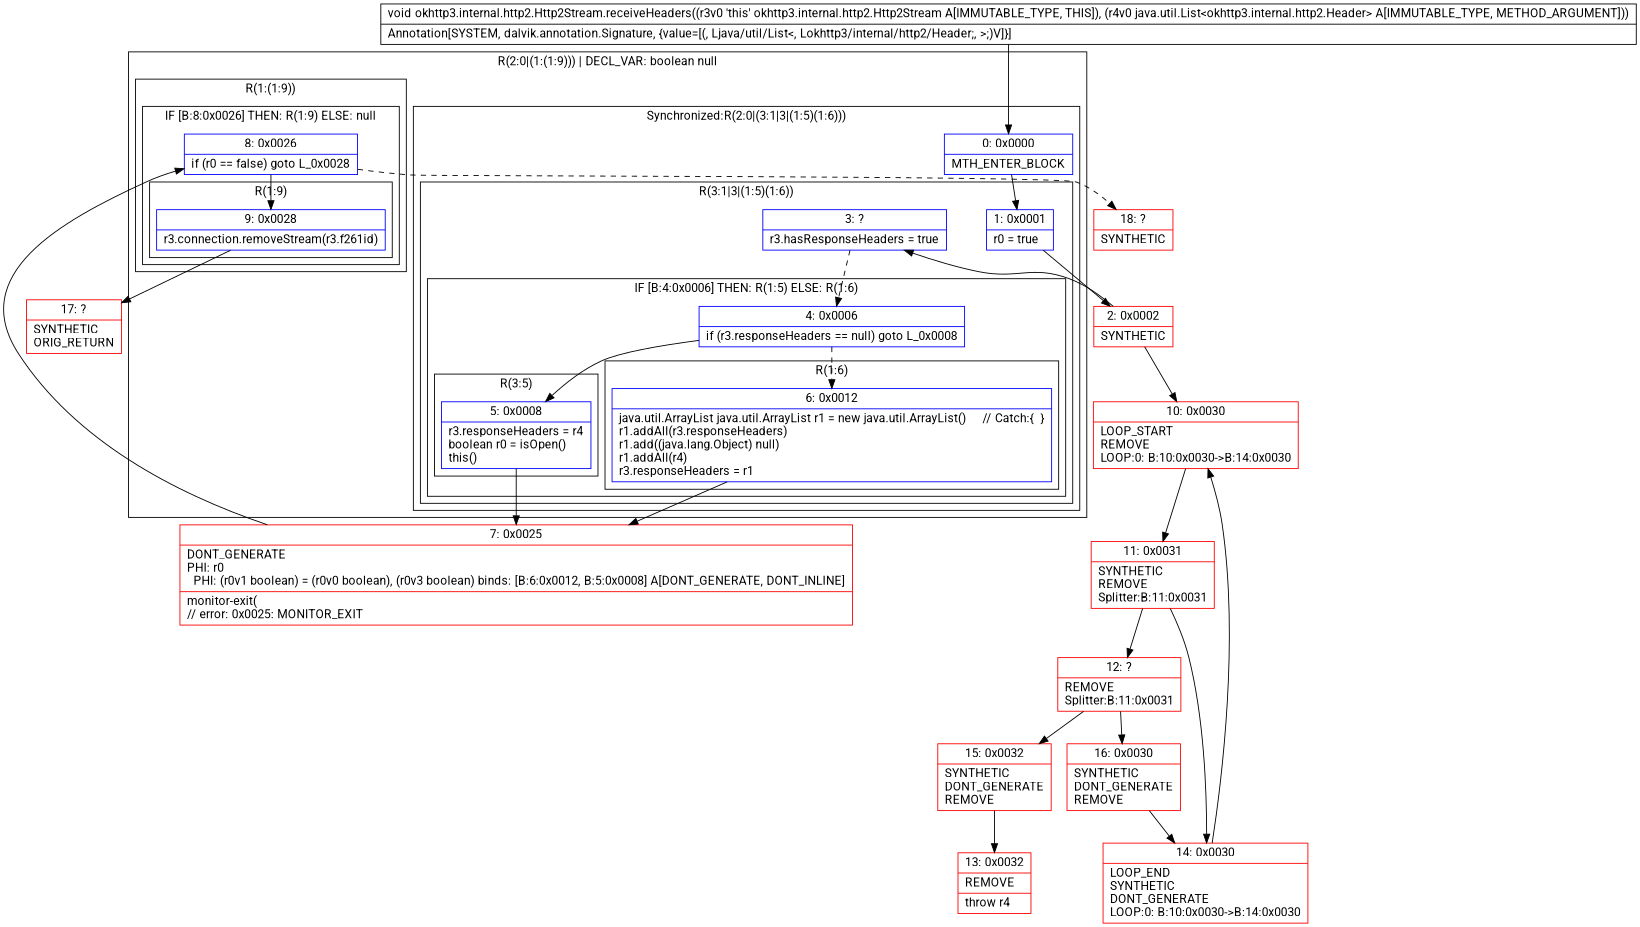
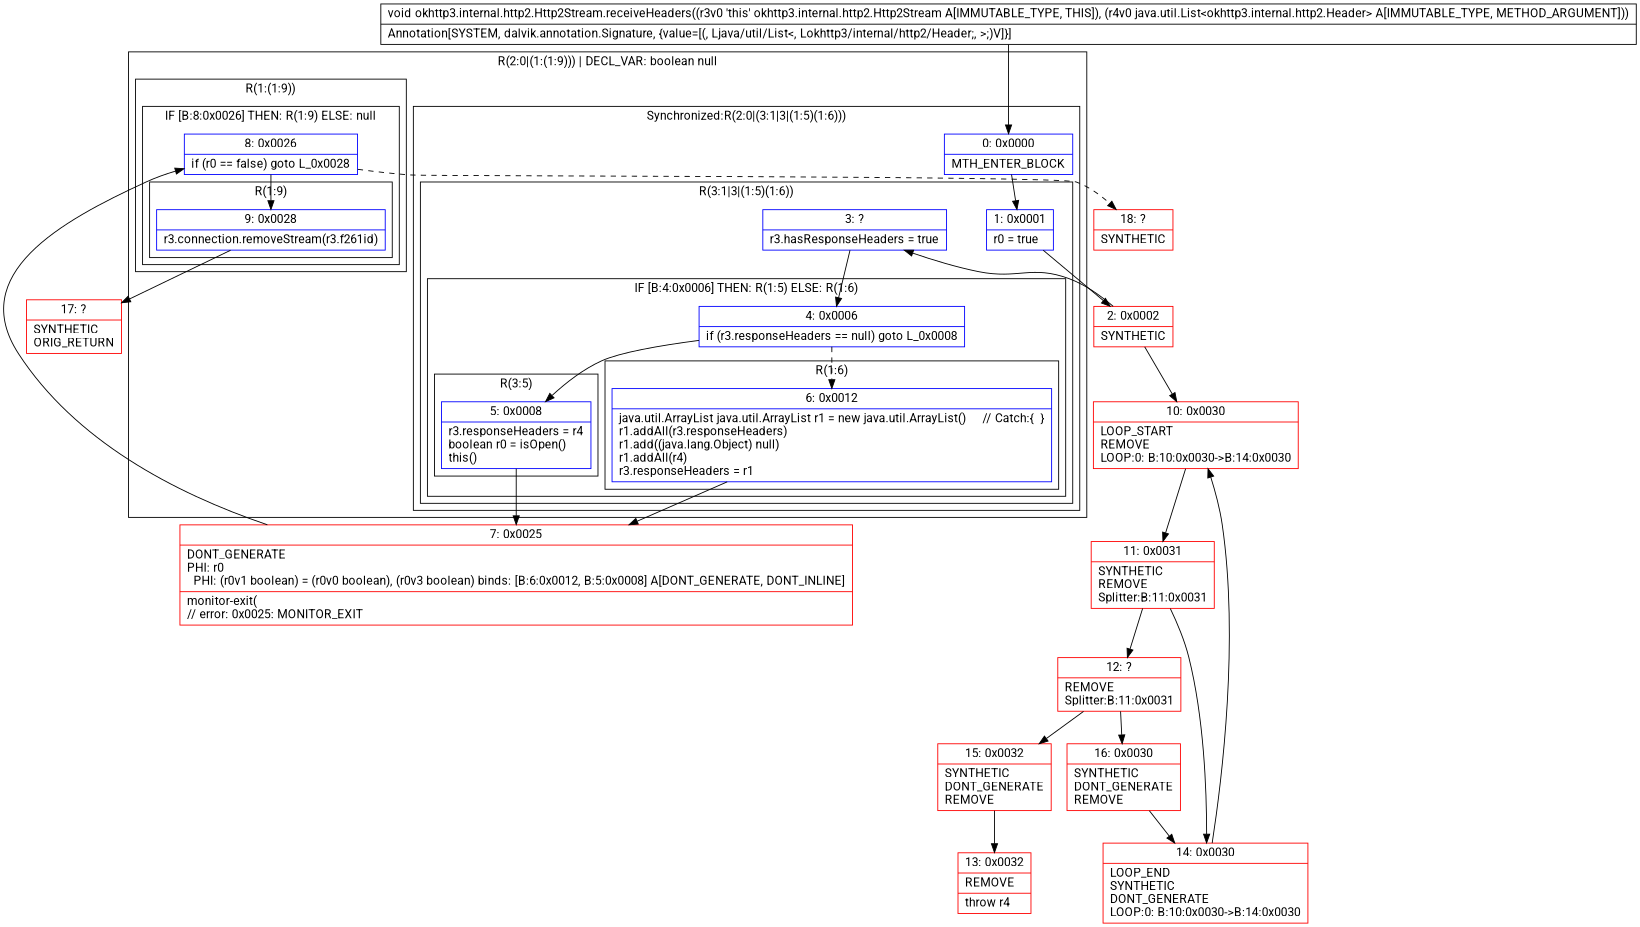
edge "3: ?" -> "4: 0x0006": style dashed -> solid
